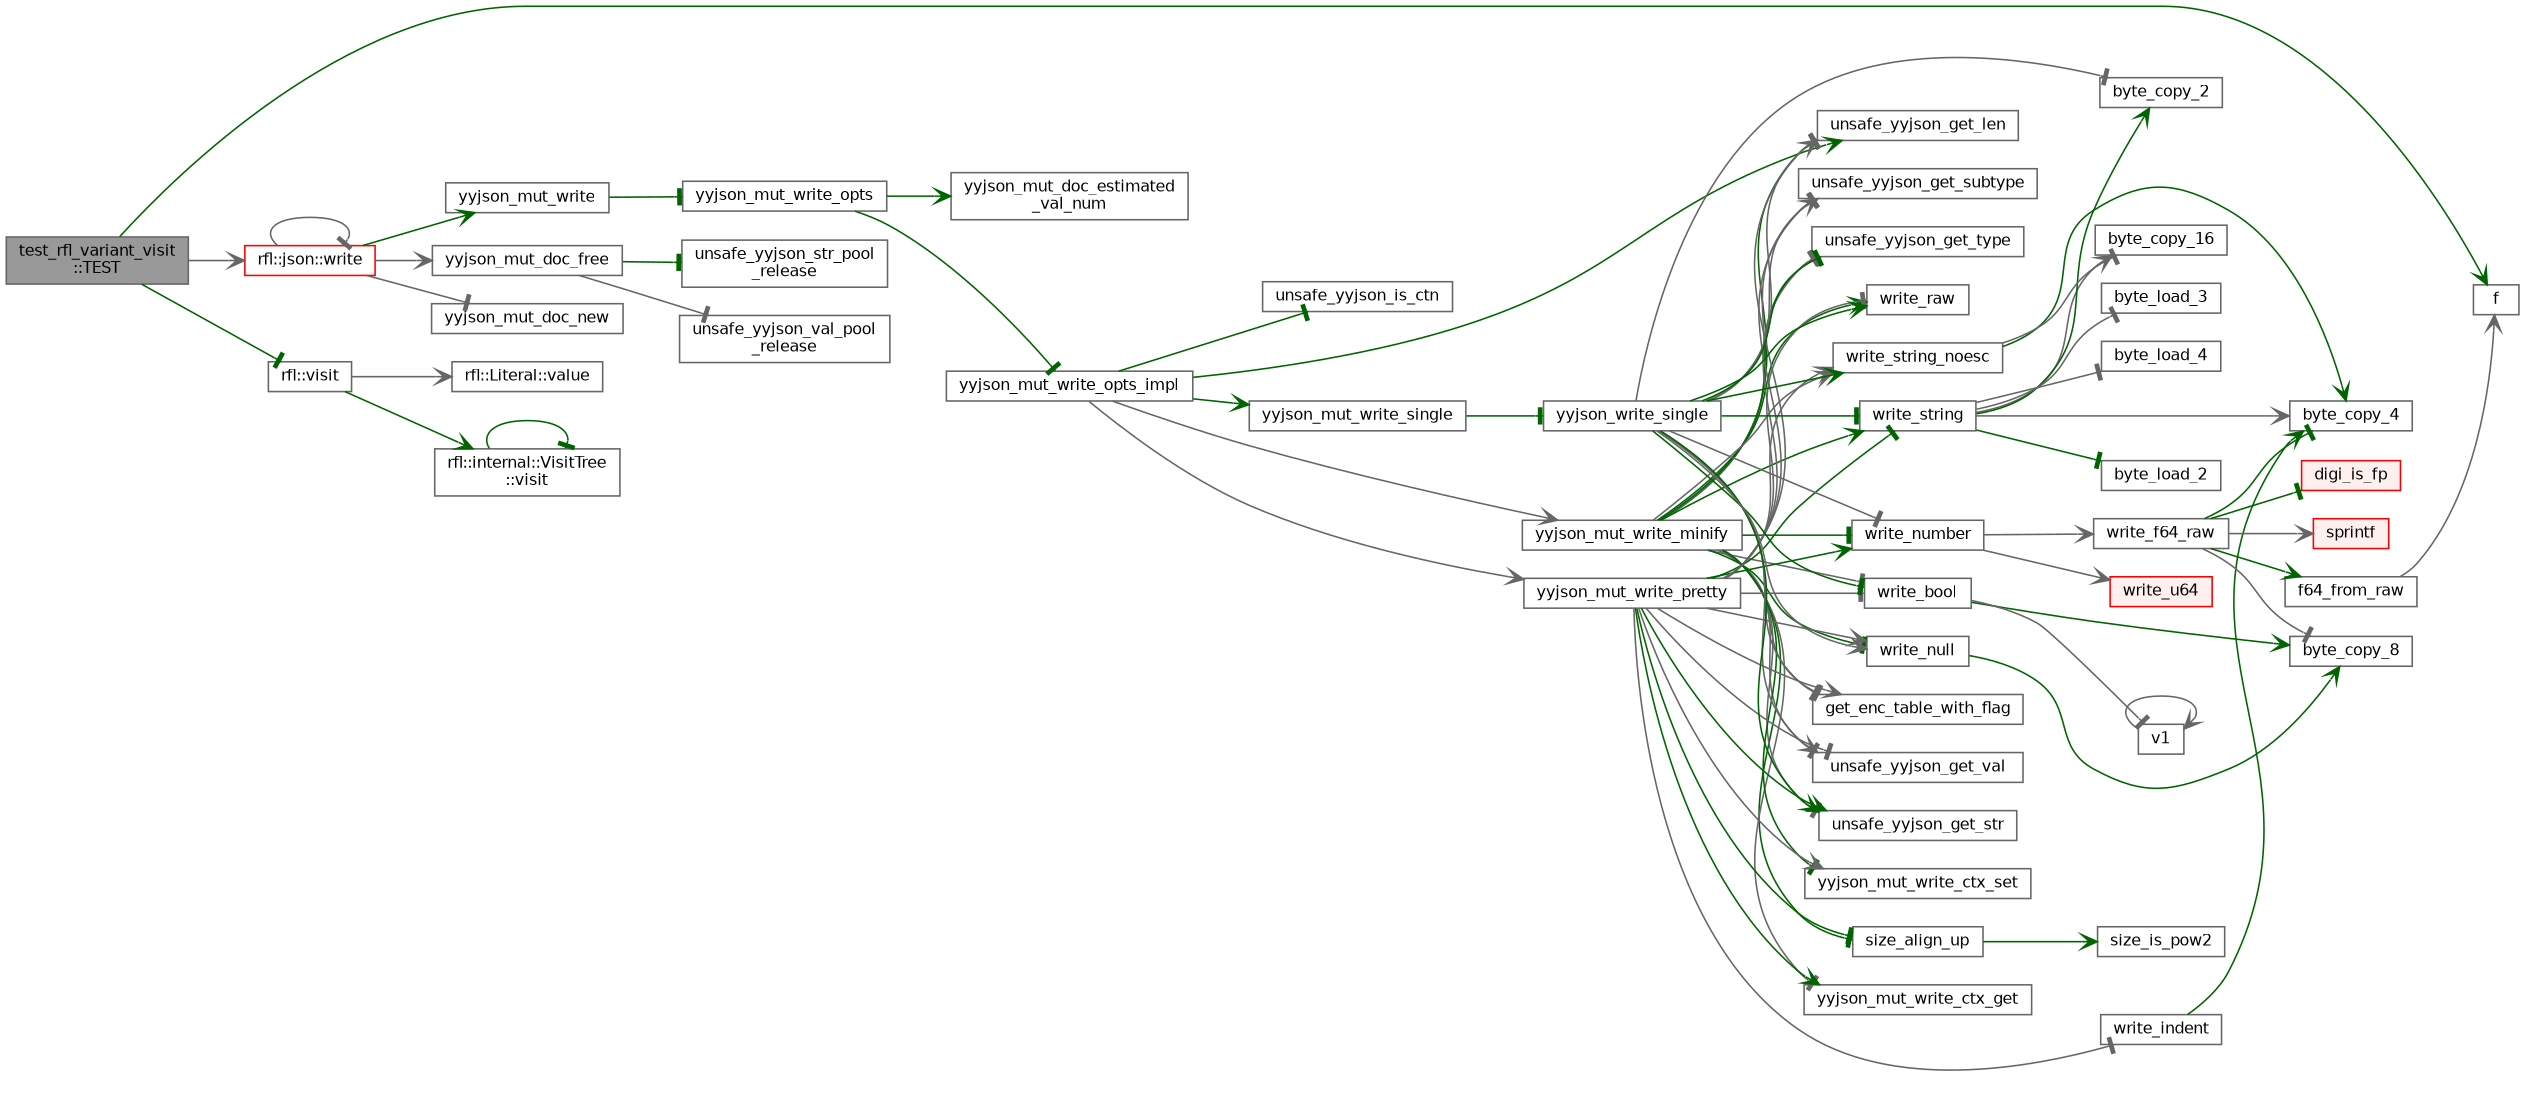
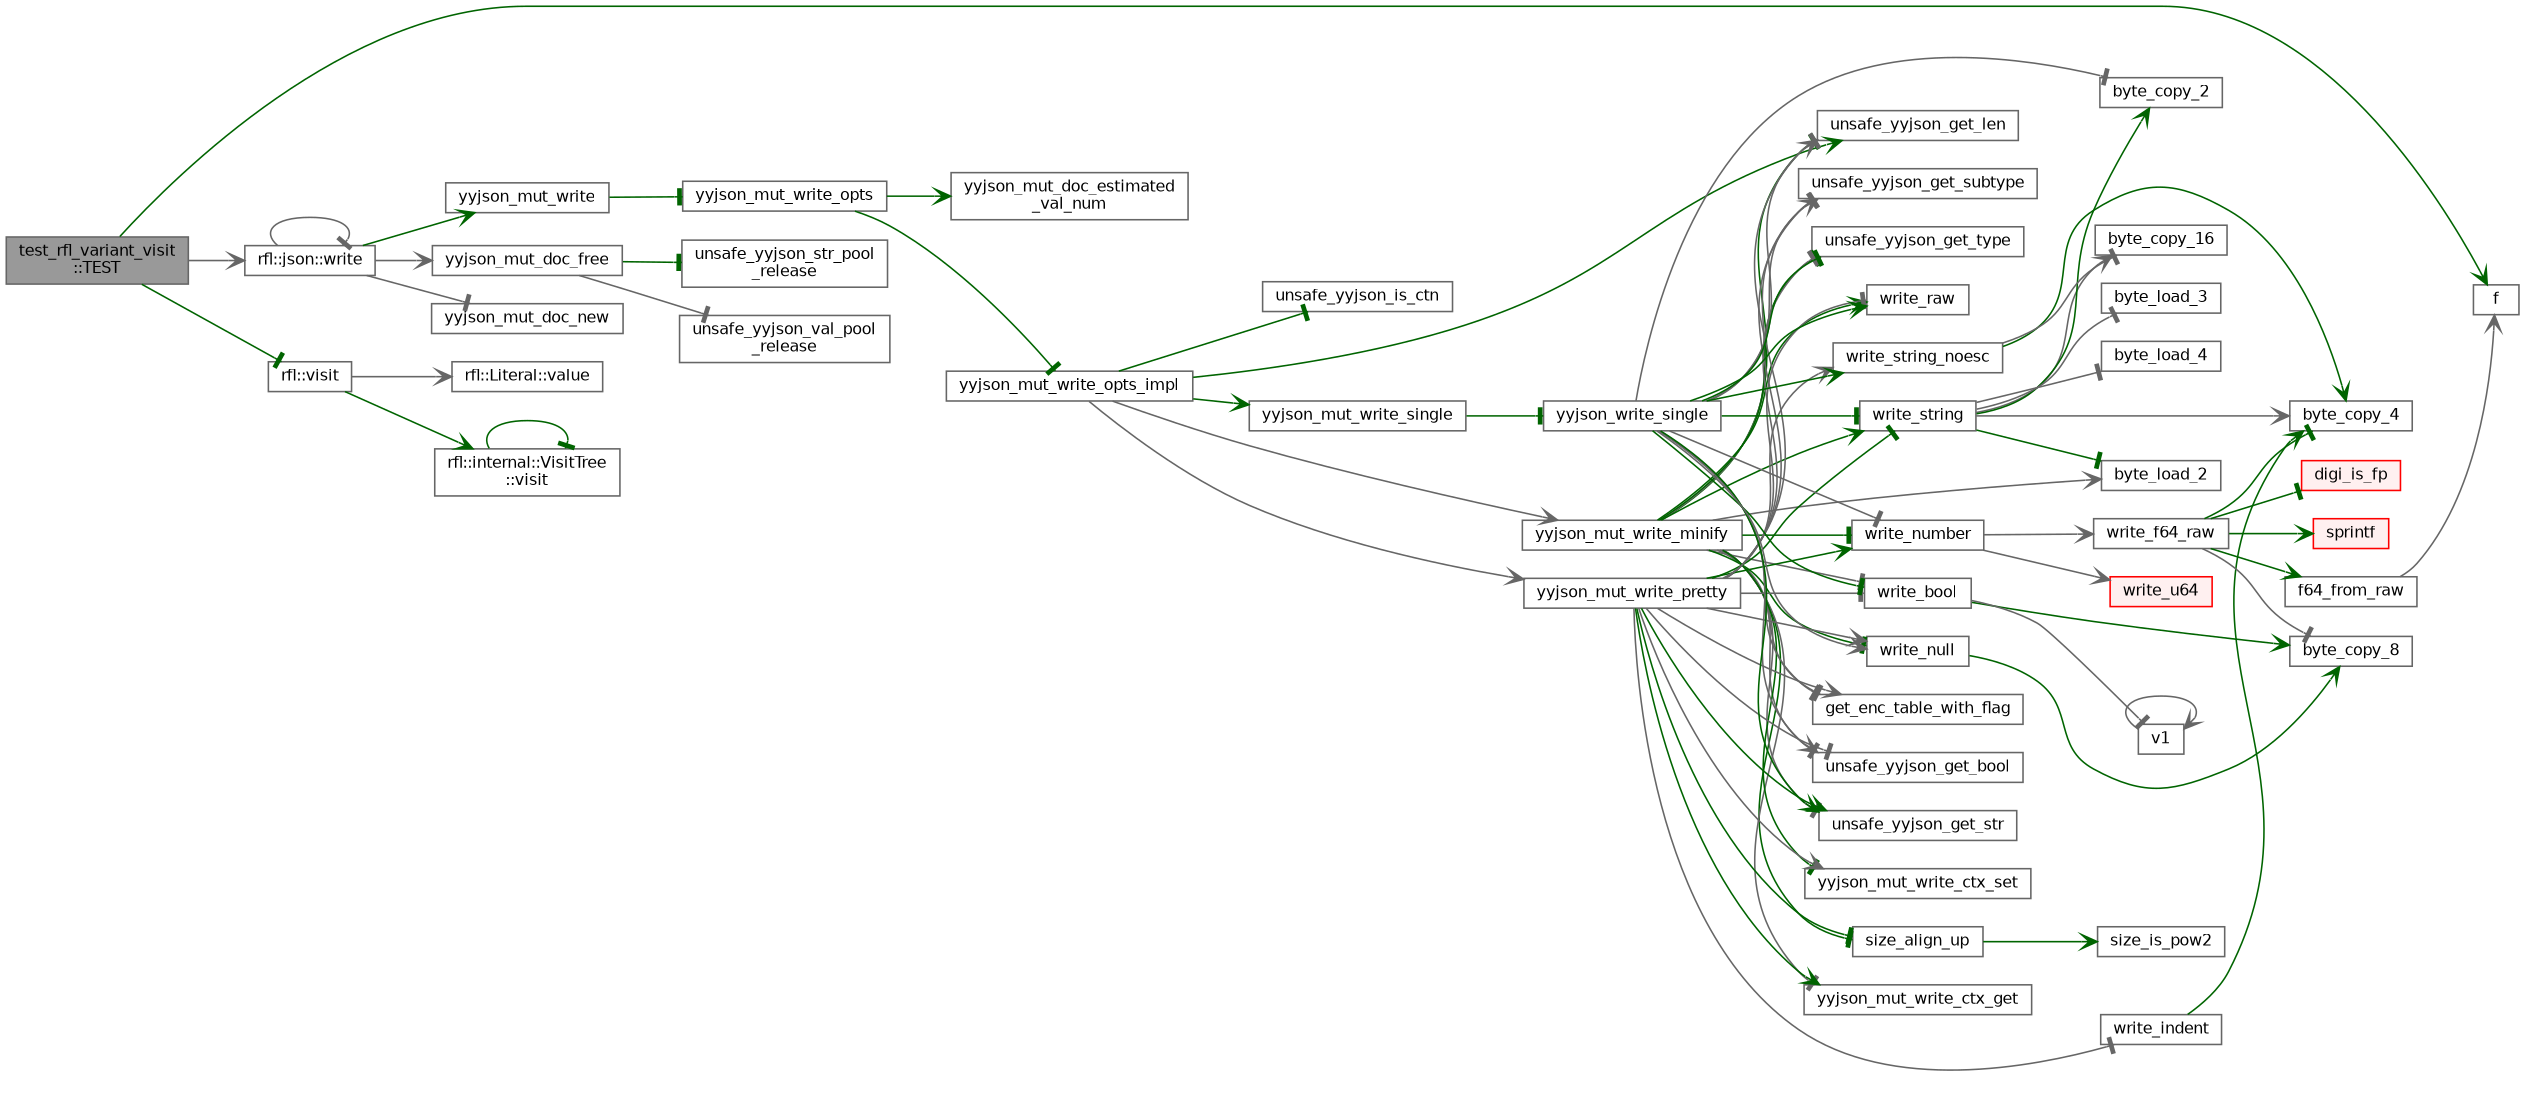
node "rfl::json::write": color red -> grey40
edge "yyjson_mut_write_minify" -> "write_string_noesc": now "yyjson_mut_write_minify" -> "byte_load_2"
edge "write_f64_raw" -> "sprintf": color gray40 -> darkgreen
node "unsafe_yyjson_get_val": label "unsafe_yyjson_get_val" -> "unsafe_yyjson_get_bool"
